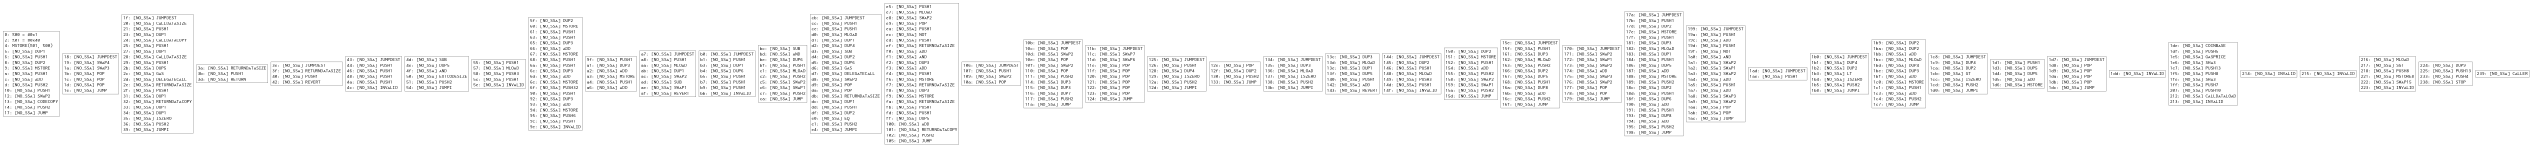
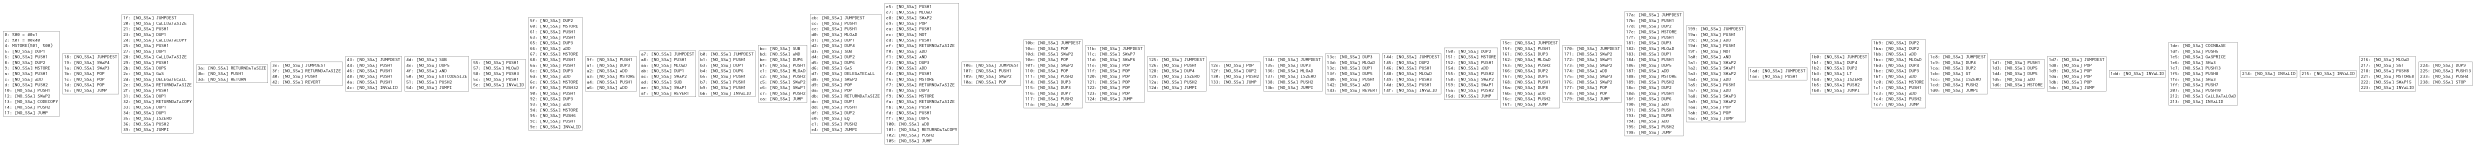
node "239: [NO_SSA] CALLER": removed
